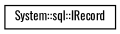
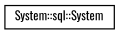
node "System::sql::IRecord": label "System::sql::IRecord" -> "System::sql::System"
